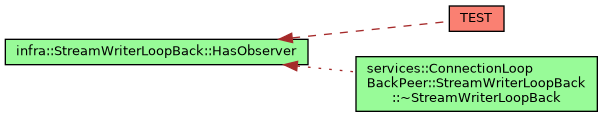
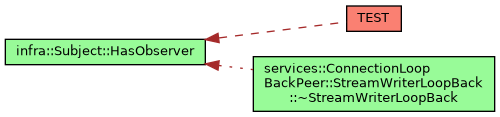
node "infra::StreamWriterLoopBack::HasObserver": label "infra::StreamWriterLoopBack::HasObserver" -> "infra::Subject::HasObserver"
